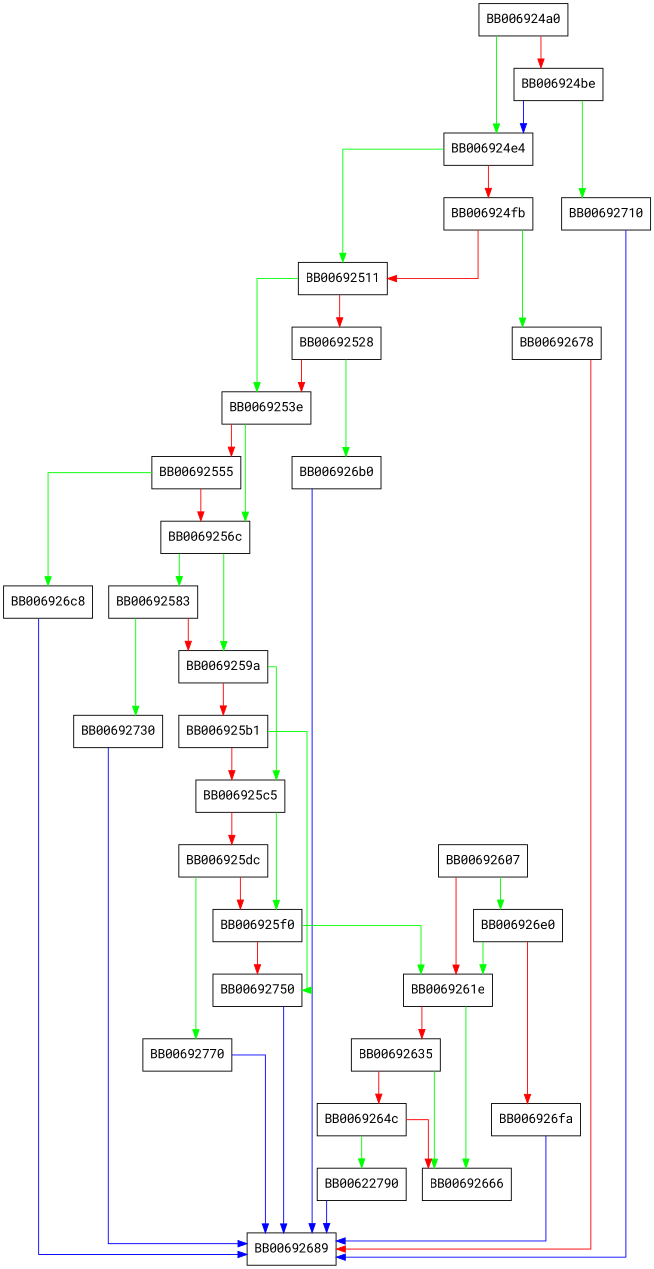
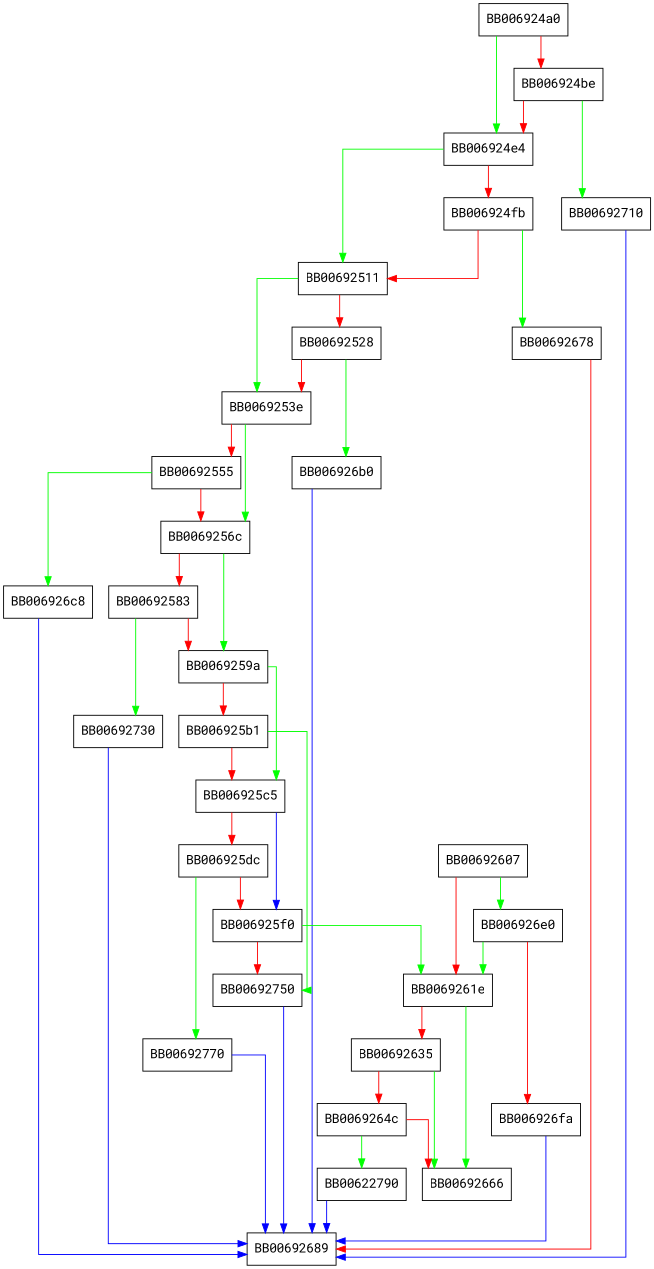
edge "BB006924be" -> "BB006924e4": color blue -> red
edge "BB0069256c" -> "BB00692583": color green -> red
edge "BB006925c5" -> "BB006925f0": color green -> blue
